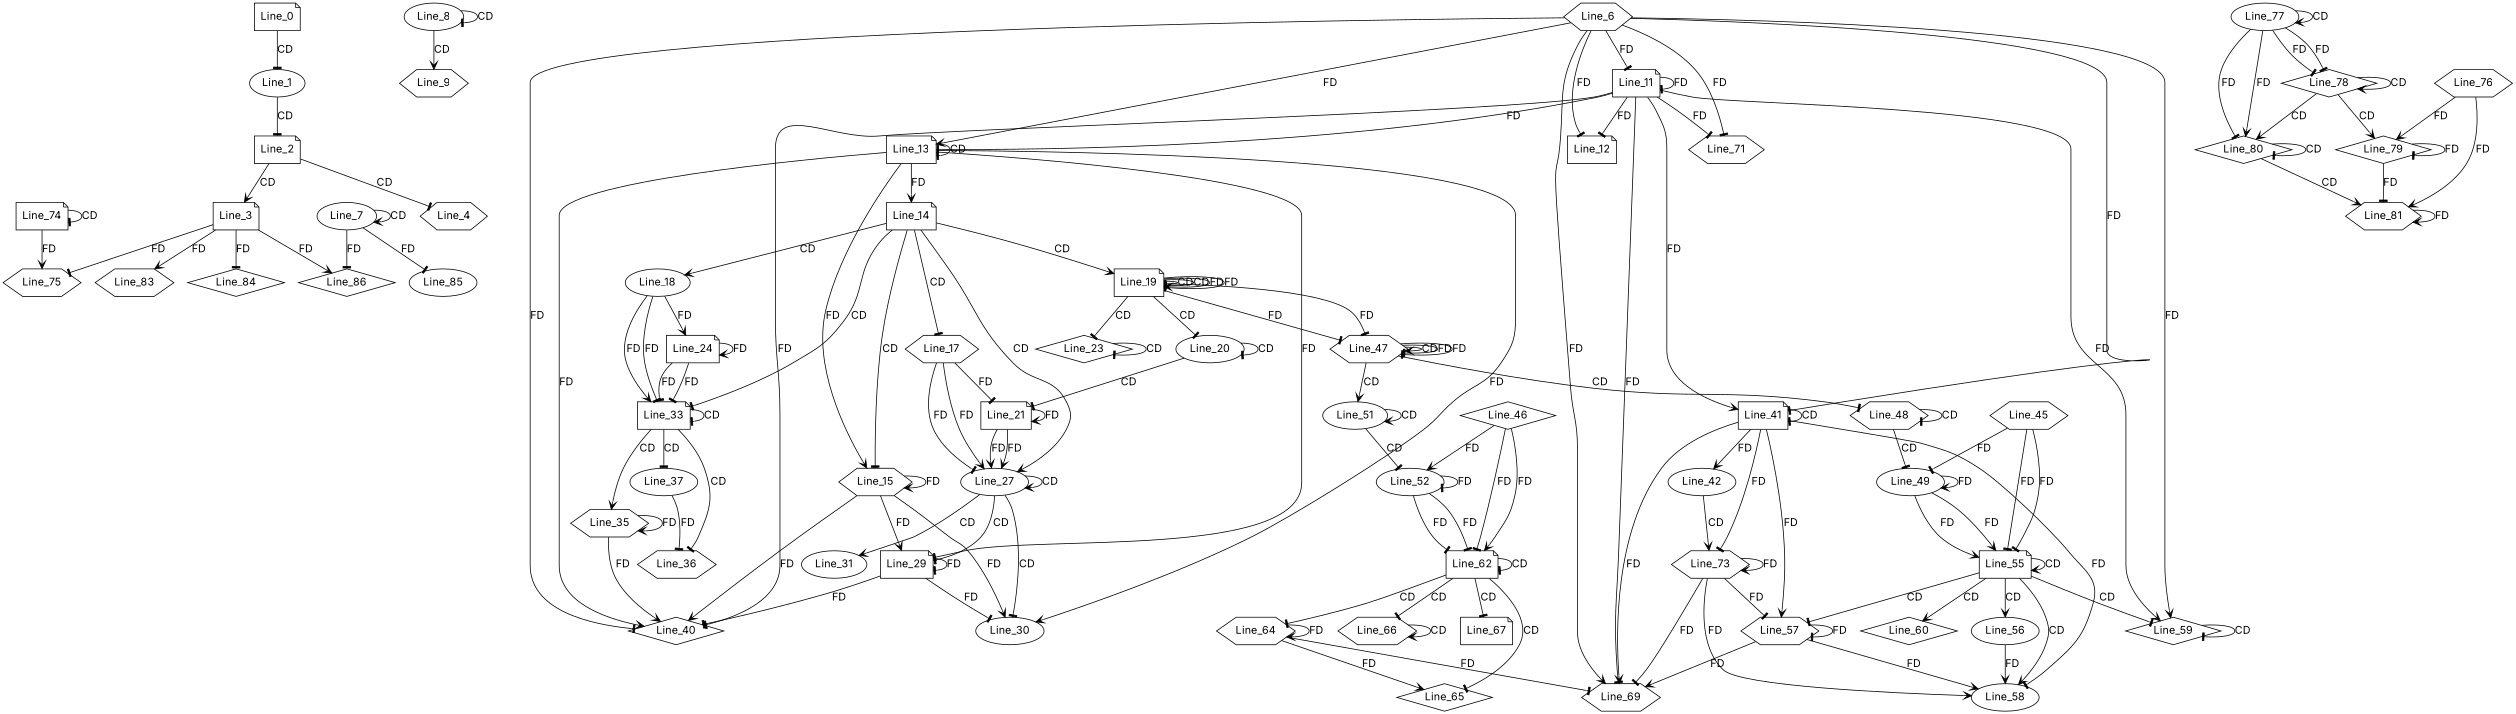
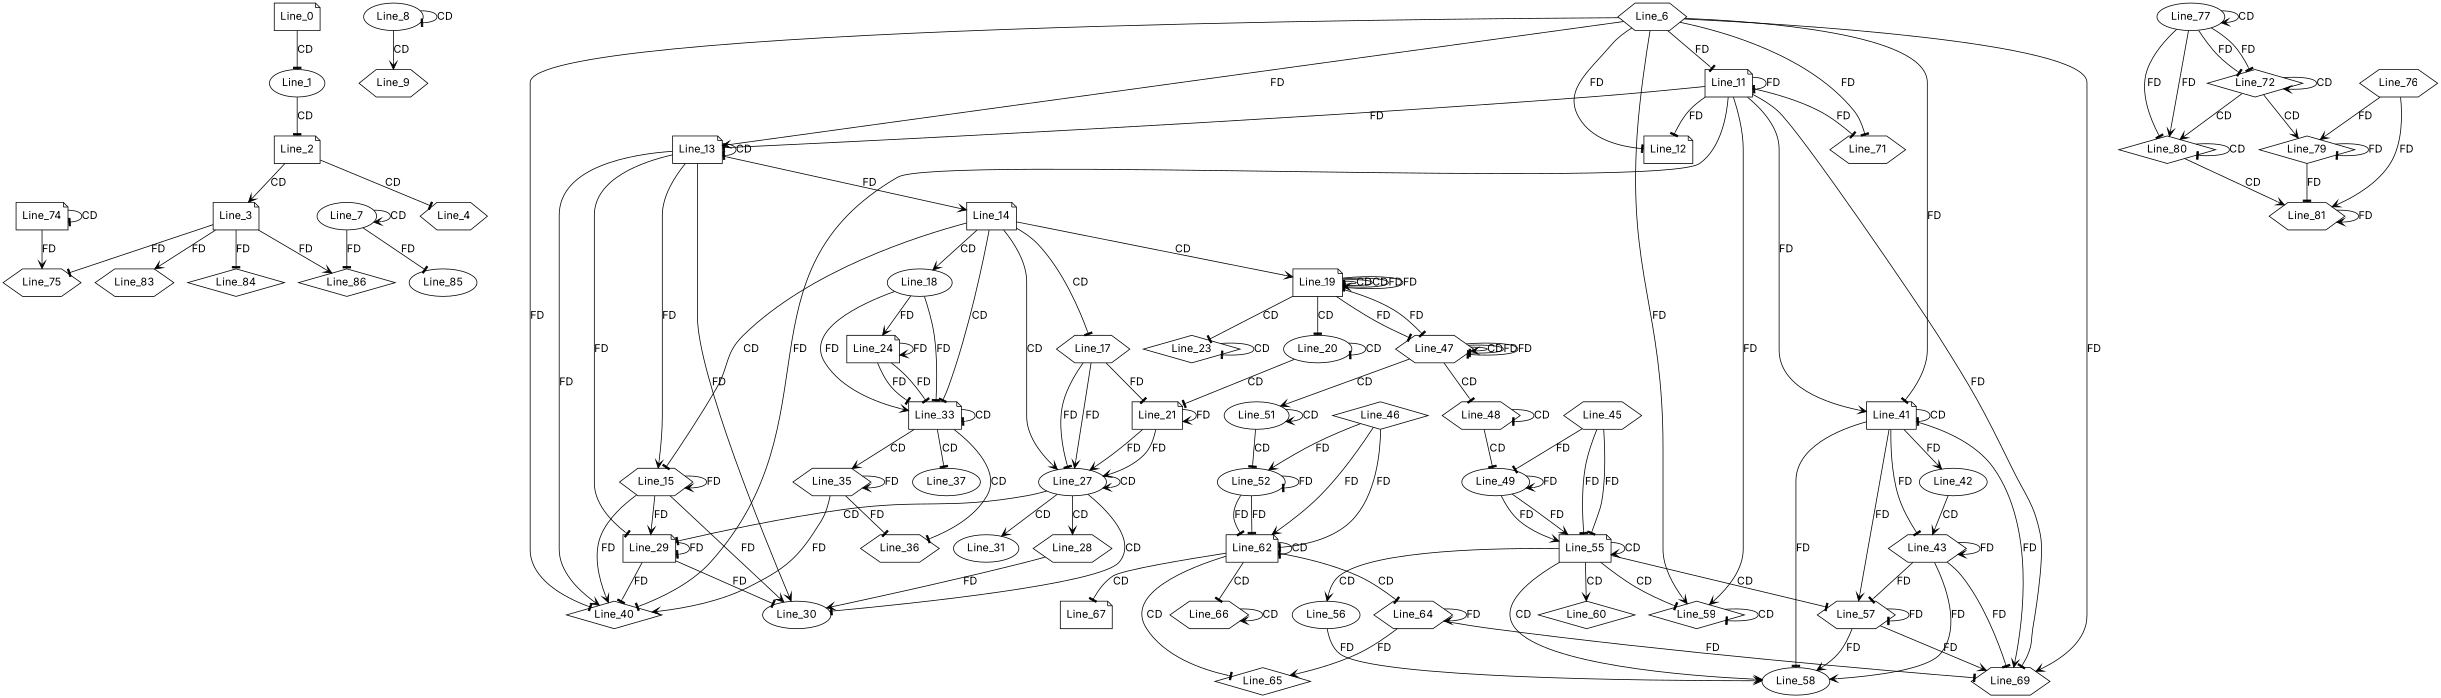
node "Line_78": label "Line_78" -> "Line_72"
edge "Line_37" -> "Line_36": now "Line_35" -> "Line_36"
node "Line_28": added
node "Line_73": label "Line_73" -> "Line_43"
